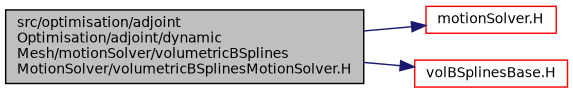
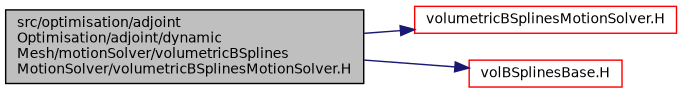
node "motionSolver.H": label "motionSolver.H" -> "volumetricBSplinesMotionSolver.H"
